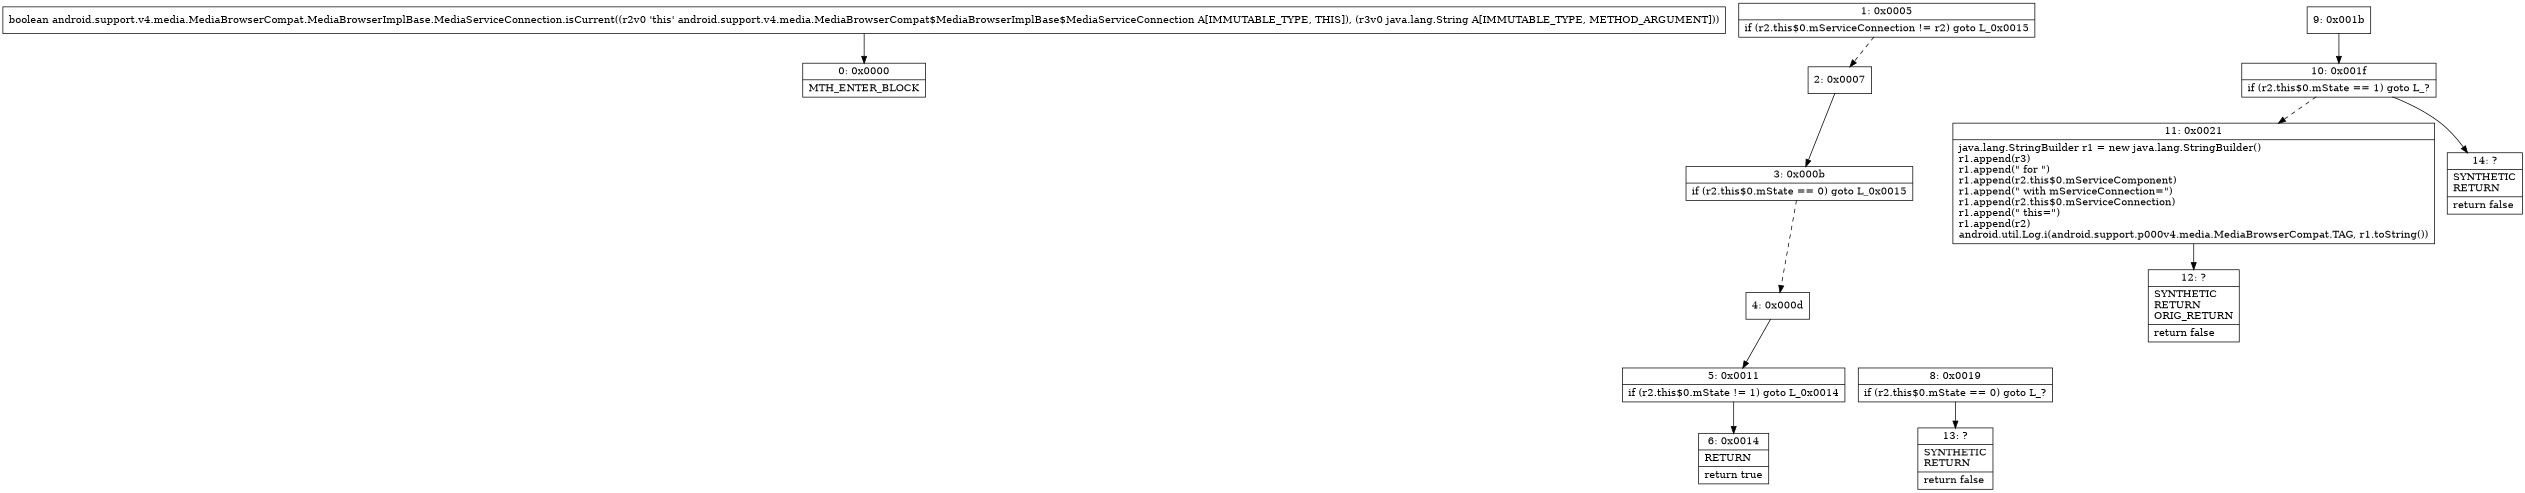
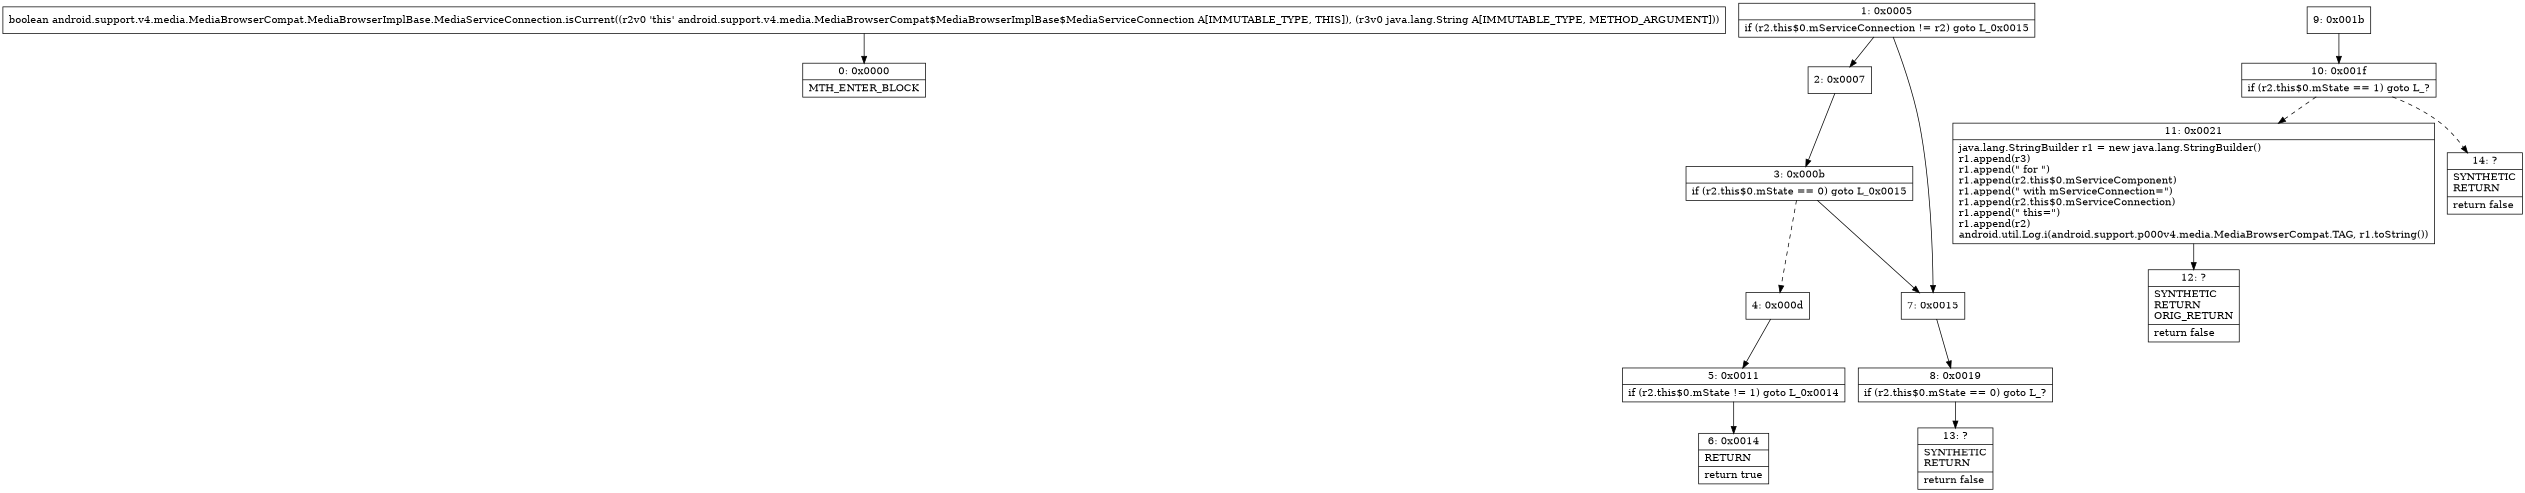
edge "1: 0x0005" -> "2: 0x0007": style dashed -> solid
edge "10: 0x001f" -> "14: ?": style solid -> dashed
node "7: 0x0015": added
